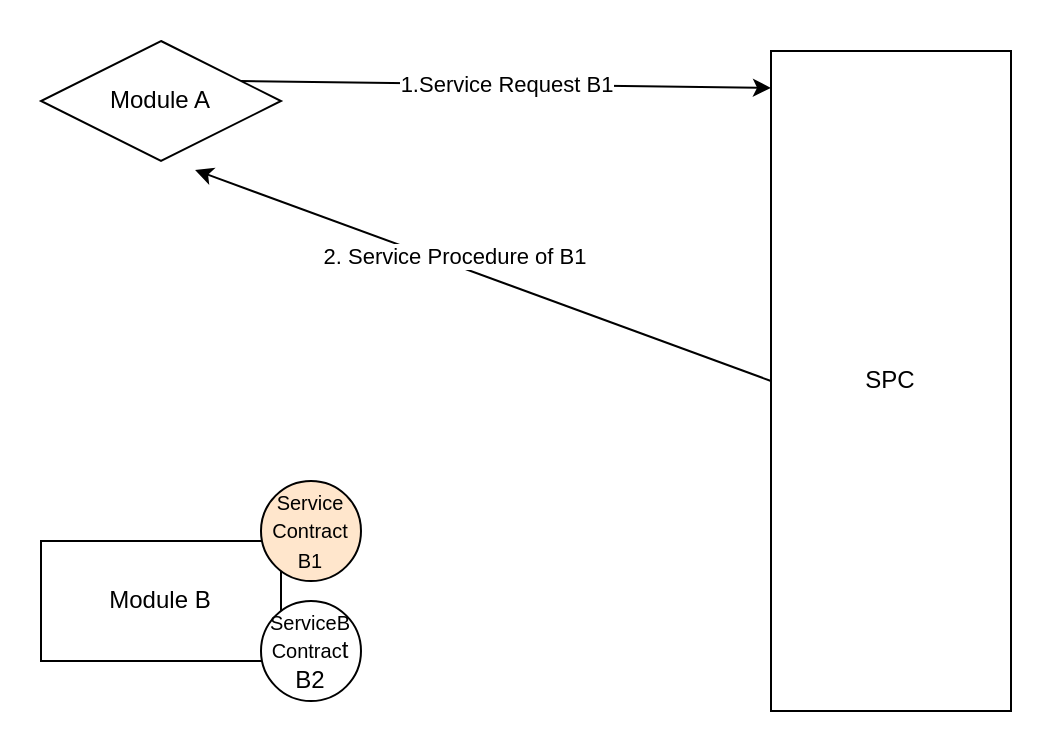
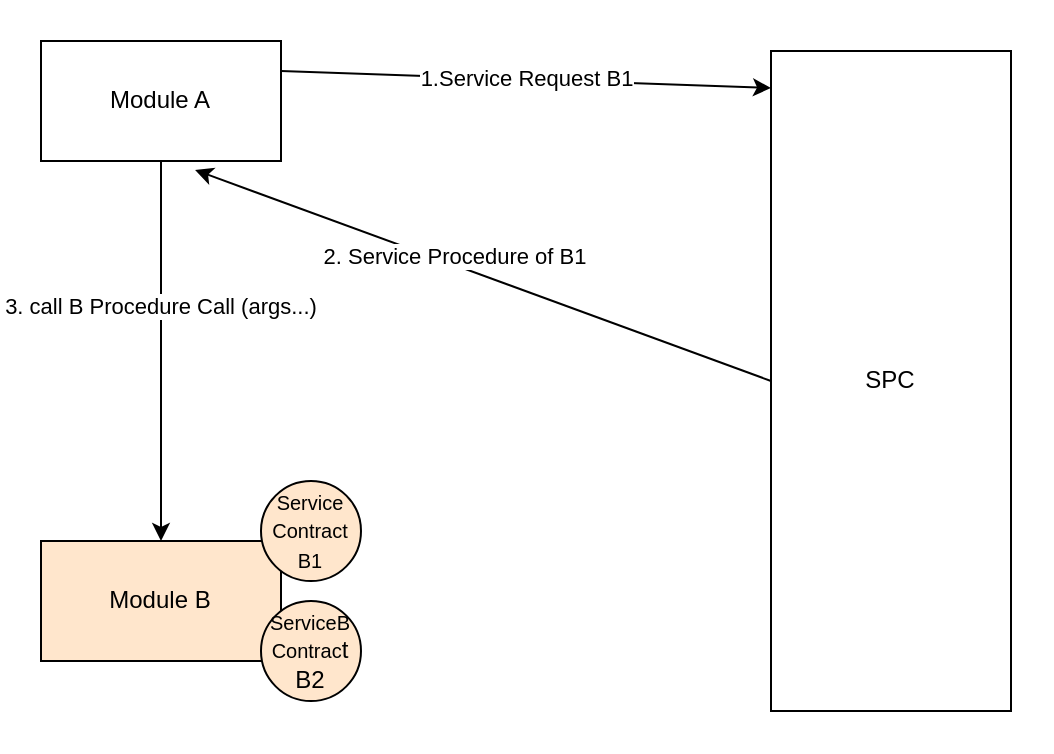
node "Module A": shape diamond -> rectangle
edge "Module A" -> "Module B": added, label "3. call B Procedure Call (args...)"
node "Module B": fillcolor #ffffff -> #ffe6cc
node "ServiceB Contract B2": fillcolor #ffffff -> #ffe6cc
